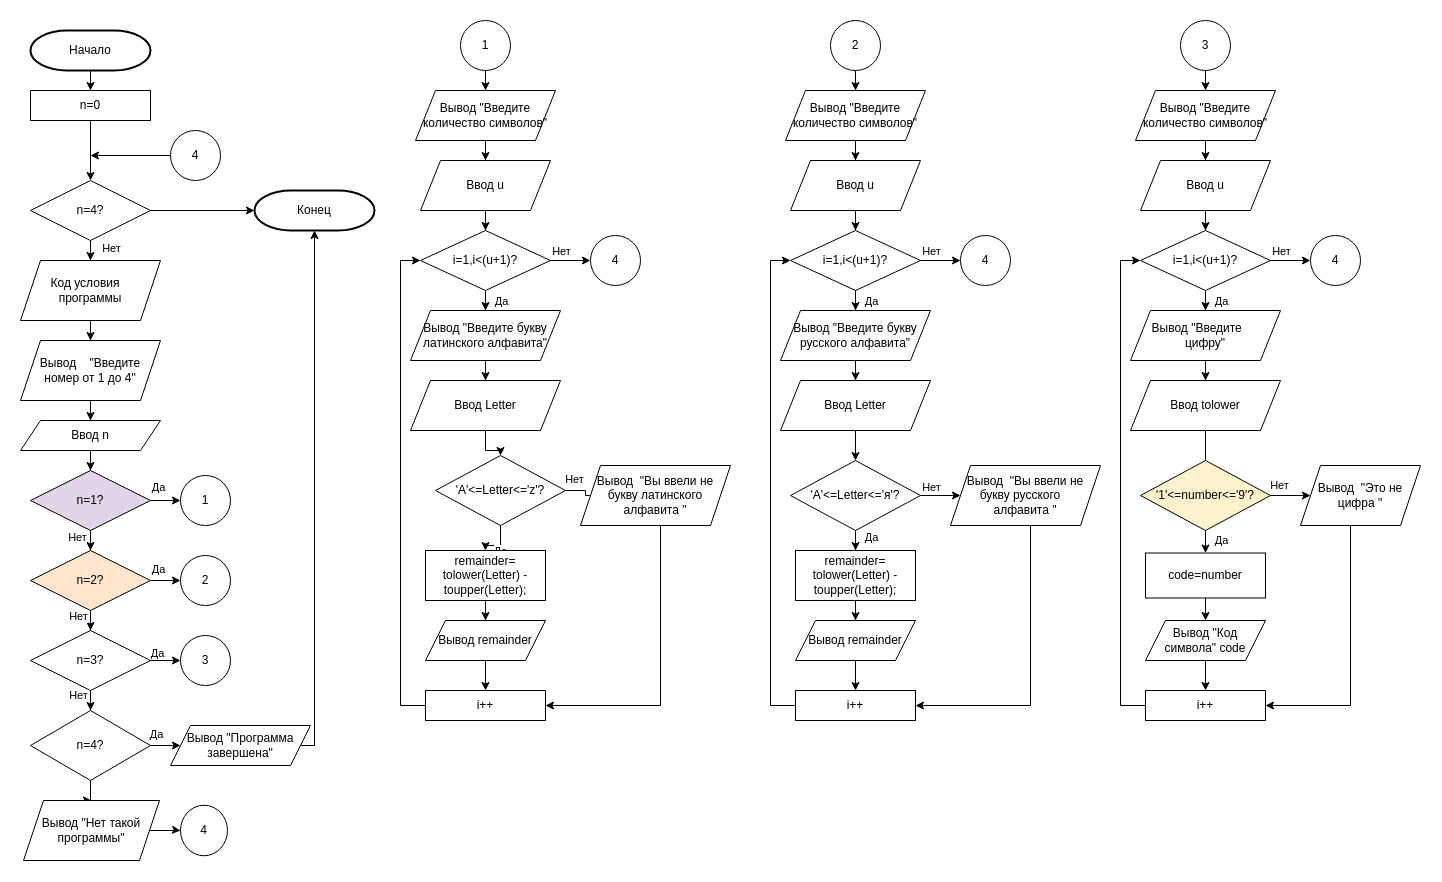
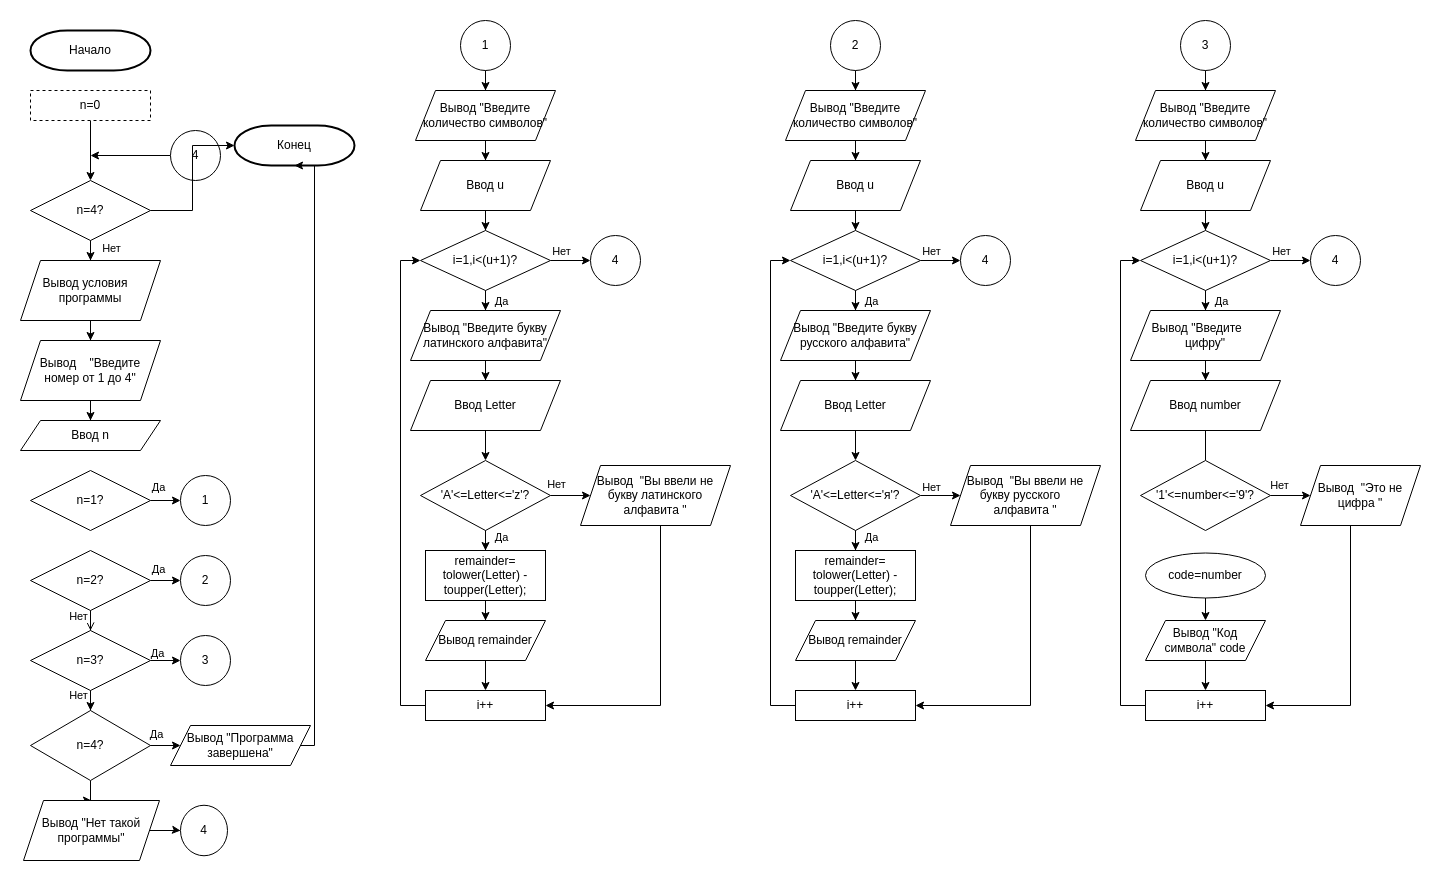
edge "Начало" -> "n=0": removed
node "n=0": style solid -> dashed
node "Конец": moved (315, 211) -> (295, 146)
node "Код условия программы": label "Код условия программы" -> "Вывод условия программы"
node "Ввод tolower": label "Ввод tolower" -> "Ввод number"
edge "Ввод n" -> "n=1?": removed
node "'A'<=Letter<='z'?": moved (501, 491) -> (486, 496)
node "'1'<=number<='9'?": fillcolor #fff2cc -> #ffffff
node "n=1?": fillcolor #e1d5e7 -> #ffffff
edge "n=1?" -> "n=2?": removed, label "Нет"
edge "'1'<=number<='9'?" -> "code=number": removed, label "Да"
node "code=number": shape rectangle -> ellipse
node "n=2?": fillcolor #ffe6cc -> #ffffff
edge "n=2?" -> "n=3?": arrowhead classic -> open
